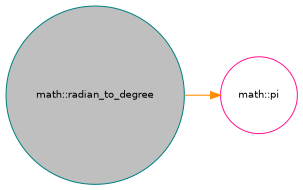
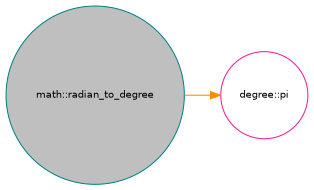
node "math::pi": label "math::pi" -> "degree::pi"
